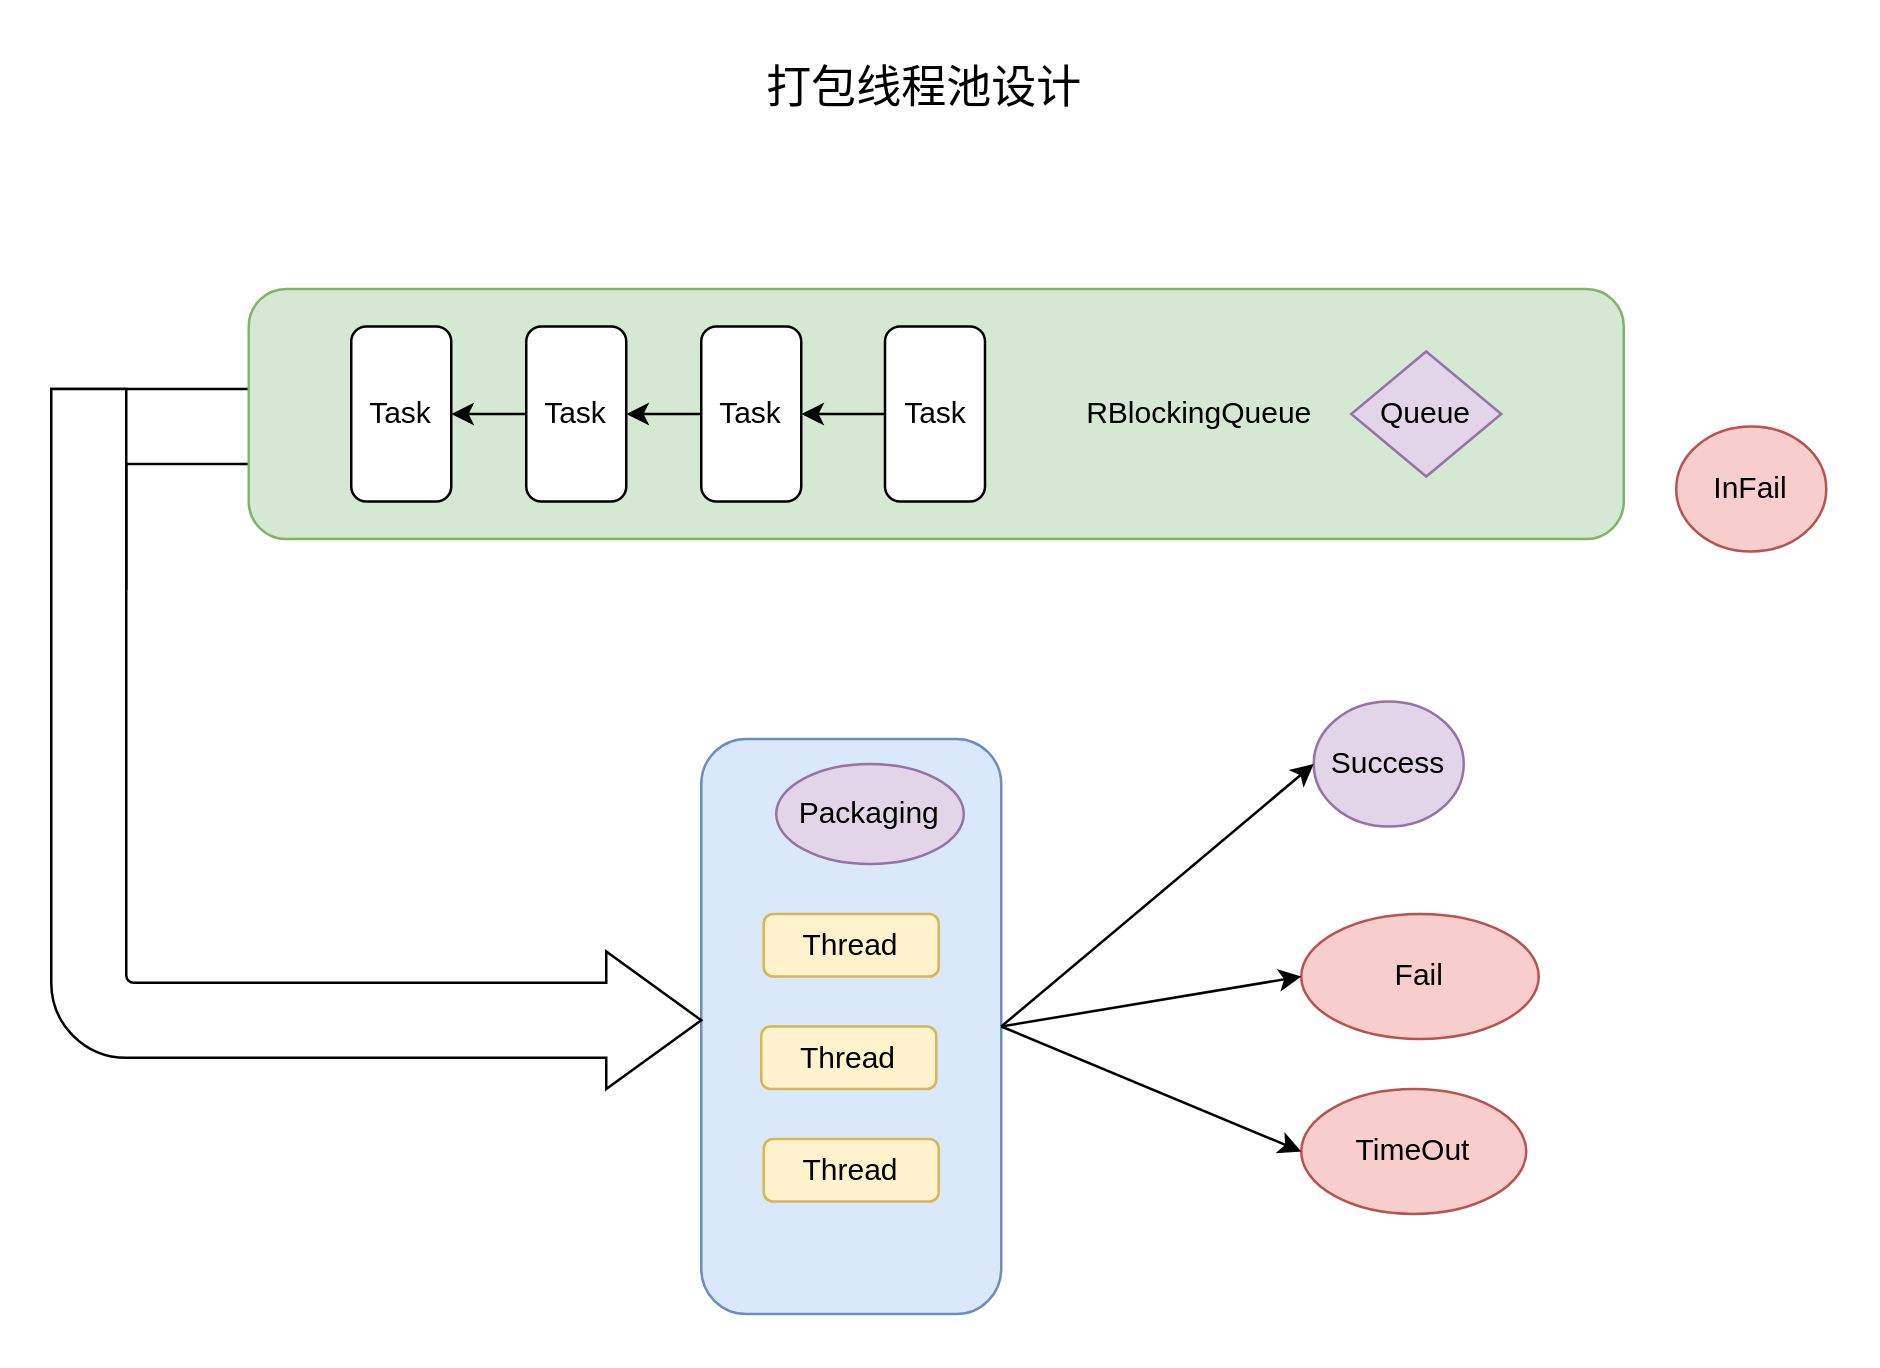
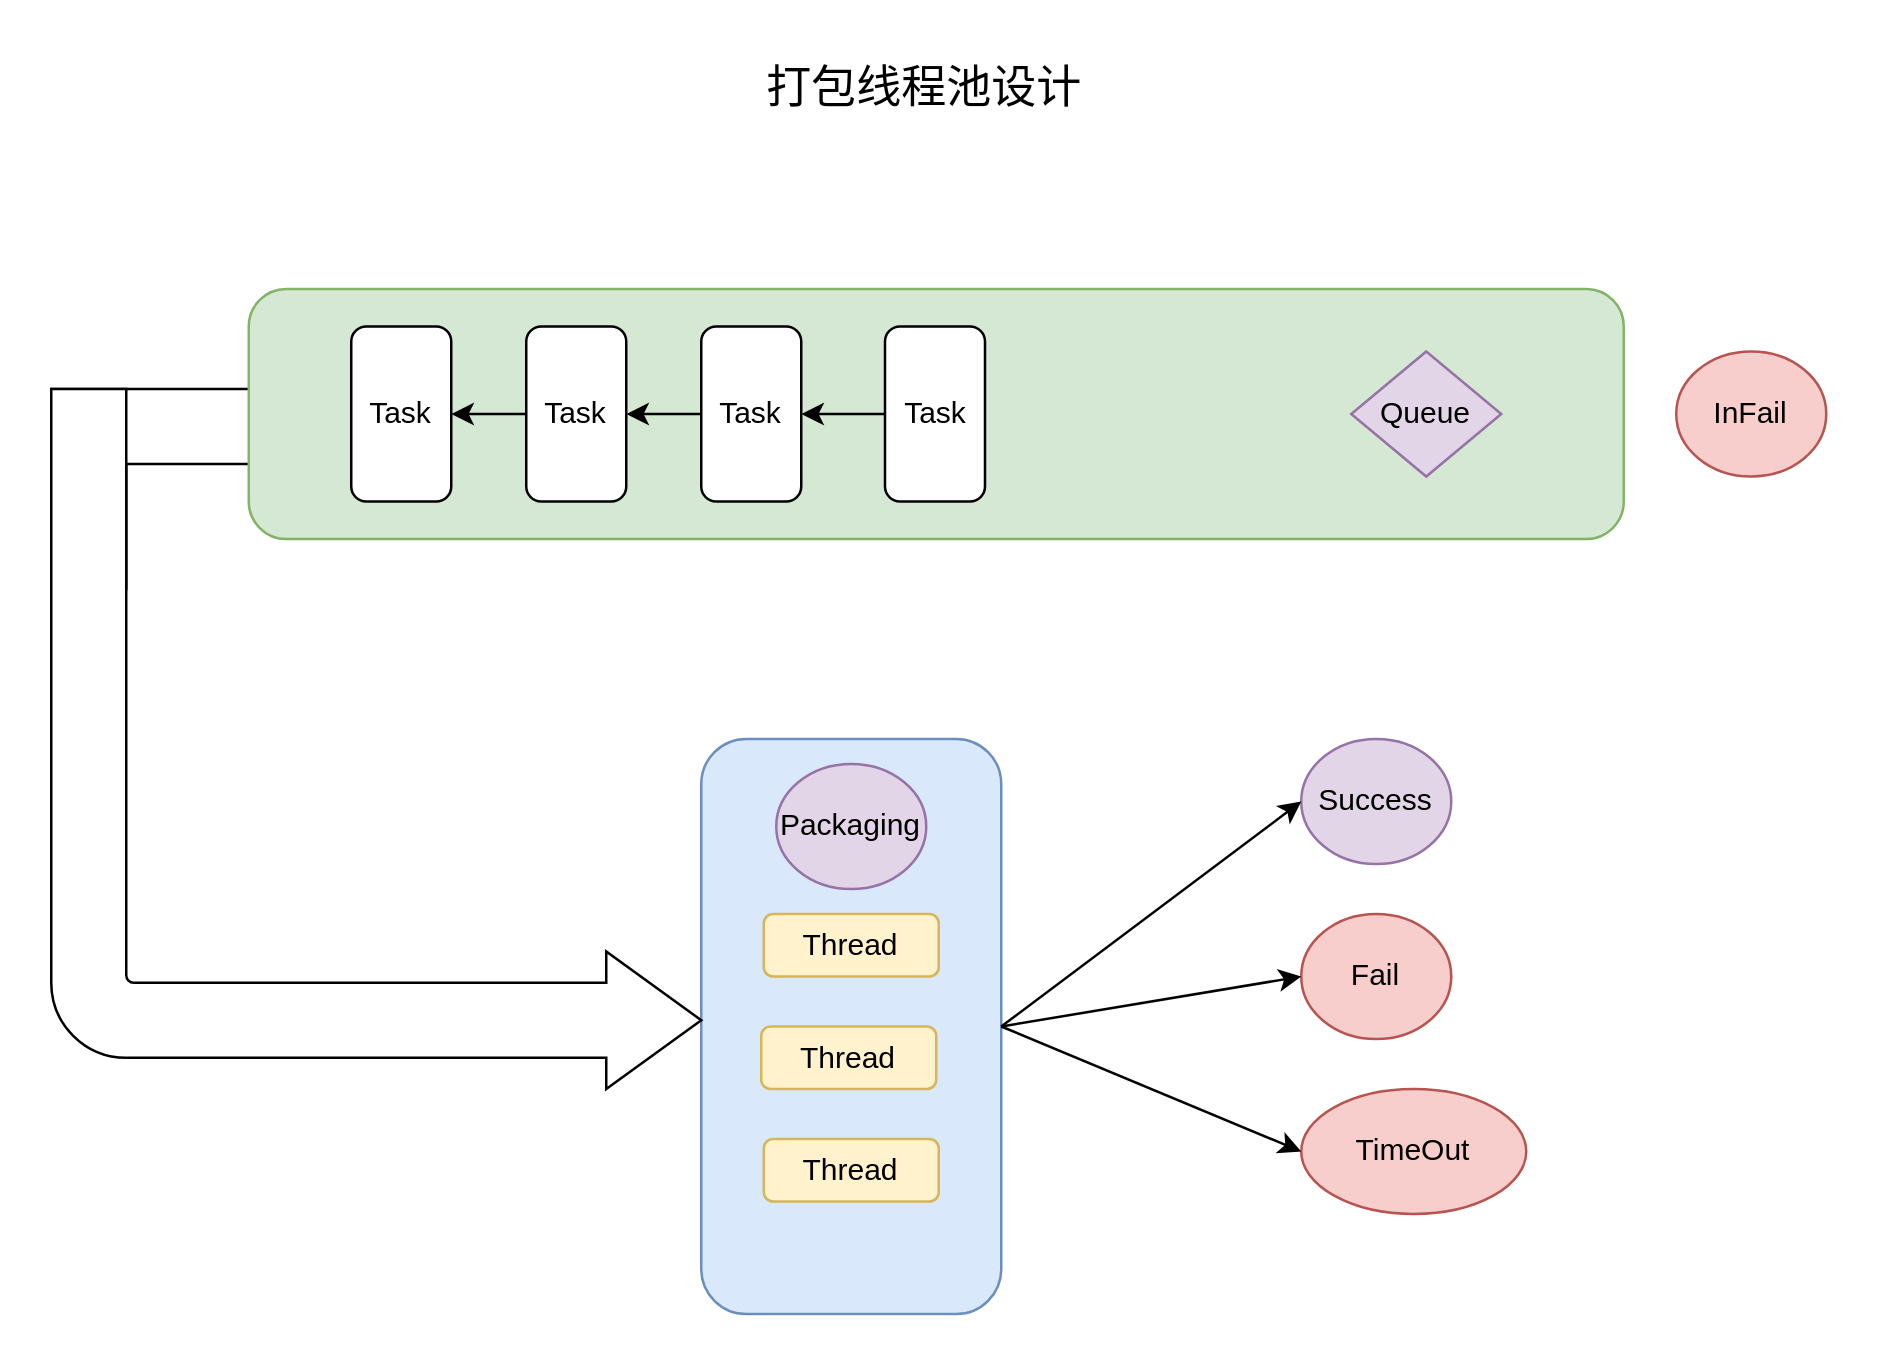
node "RBlockingQueue": removed
node "InFail": moved (1751, 489) -> (1751, 414)
node "Success": moved (1389, 764) -> (1376, 801)
node "Packaging": size 188x100 -> 150x125
node "Fail": size 238x125 -> 150x125
